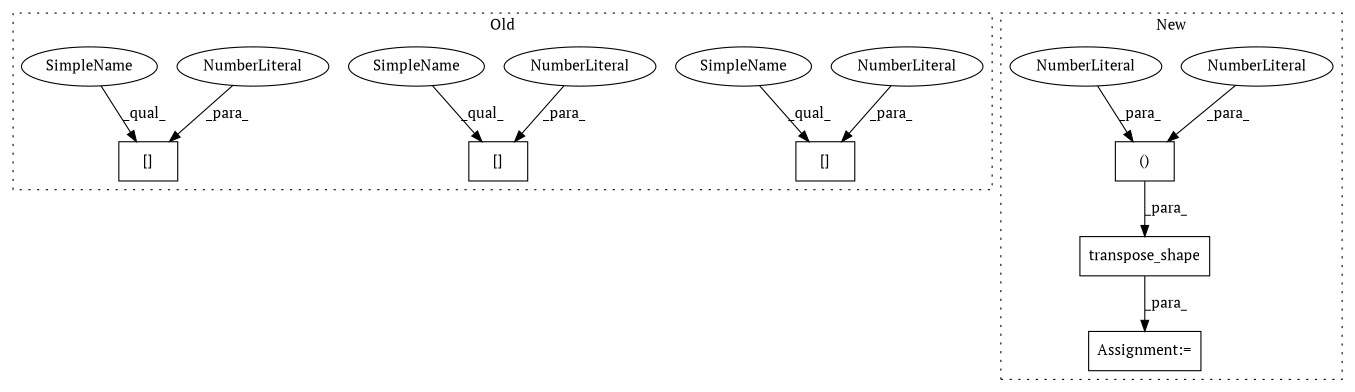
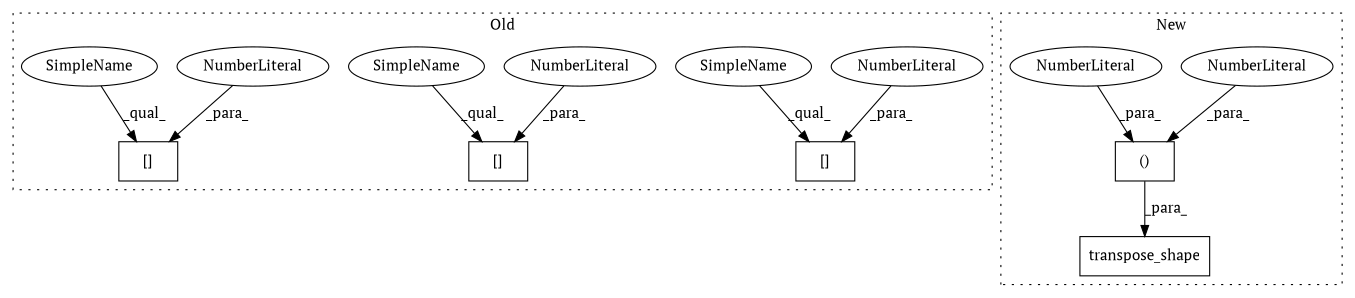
node "Assignment:=": removed
